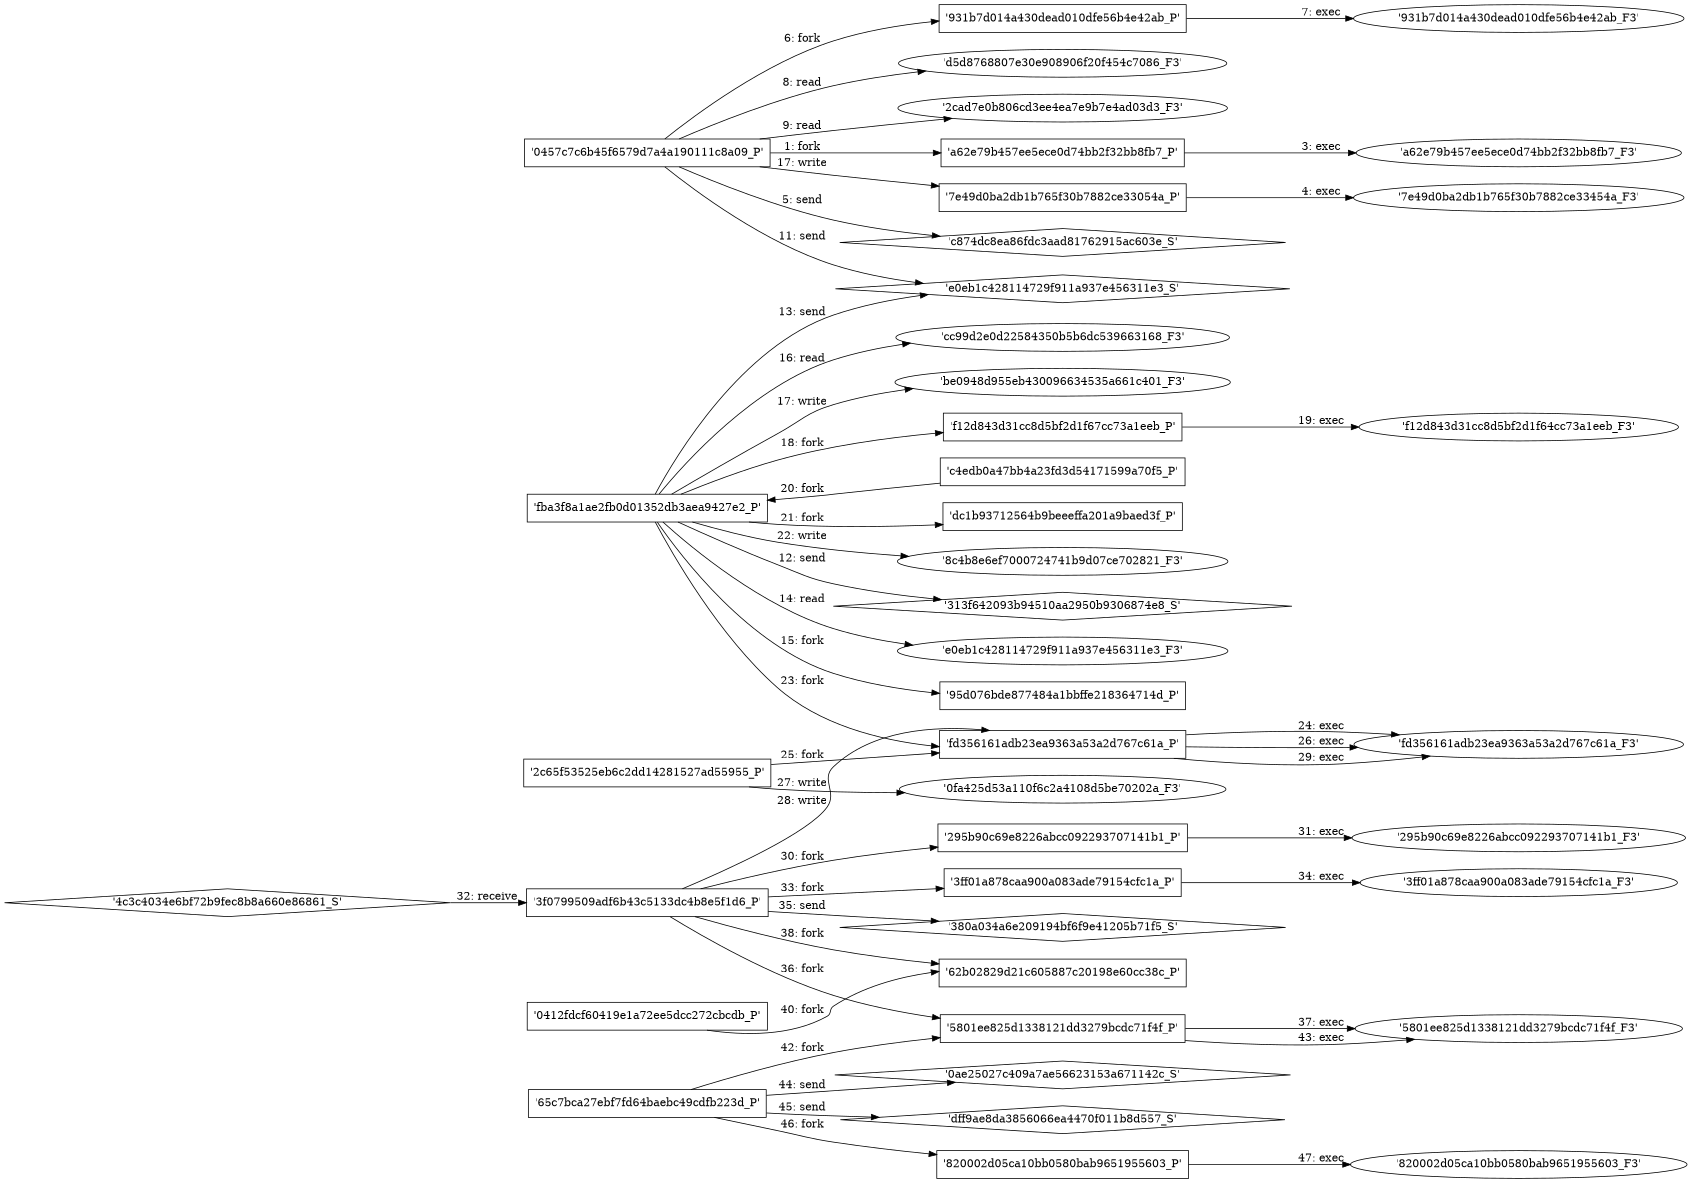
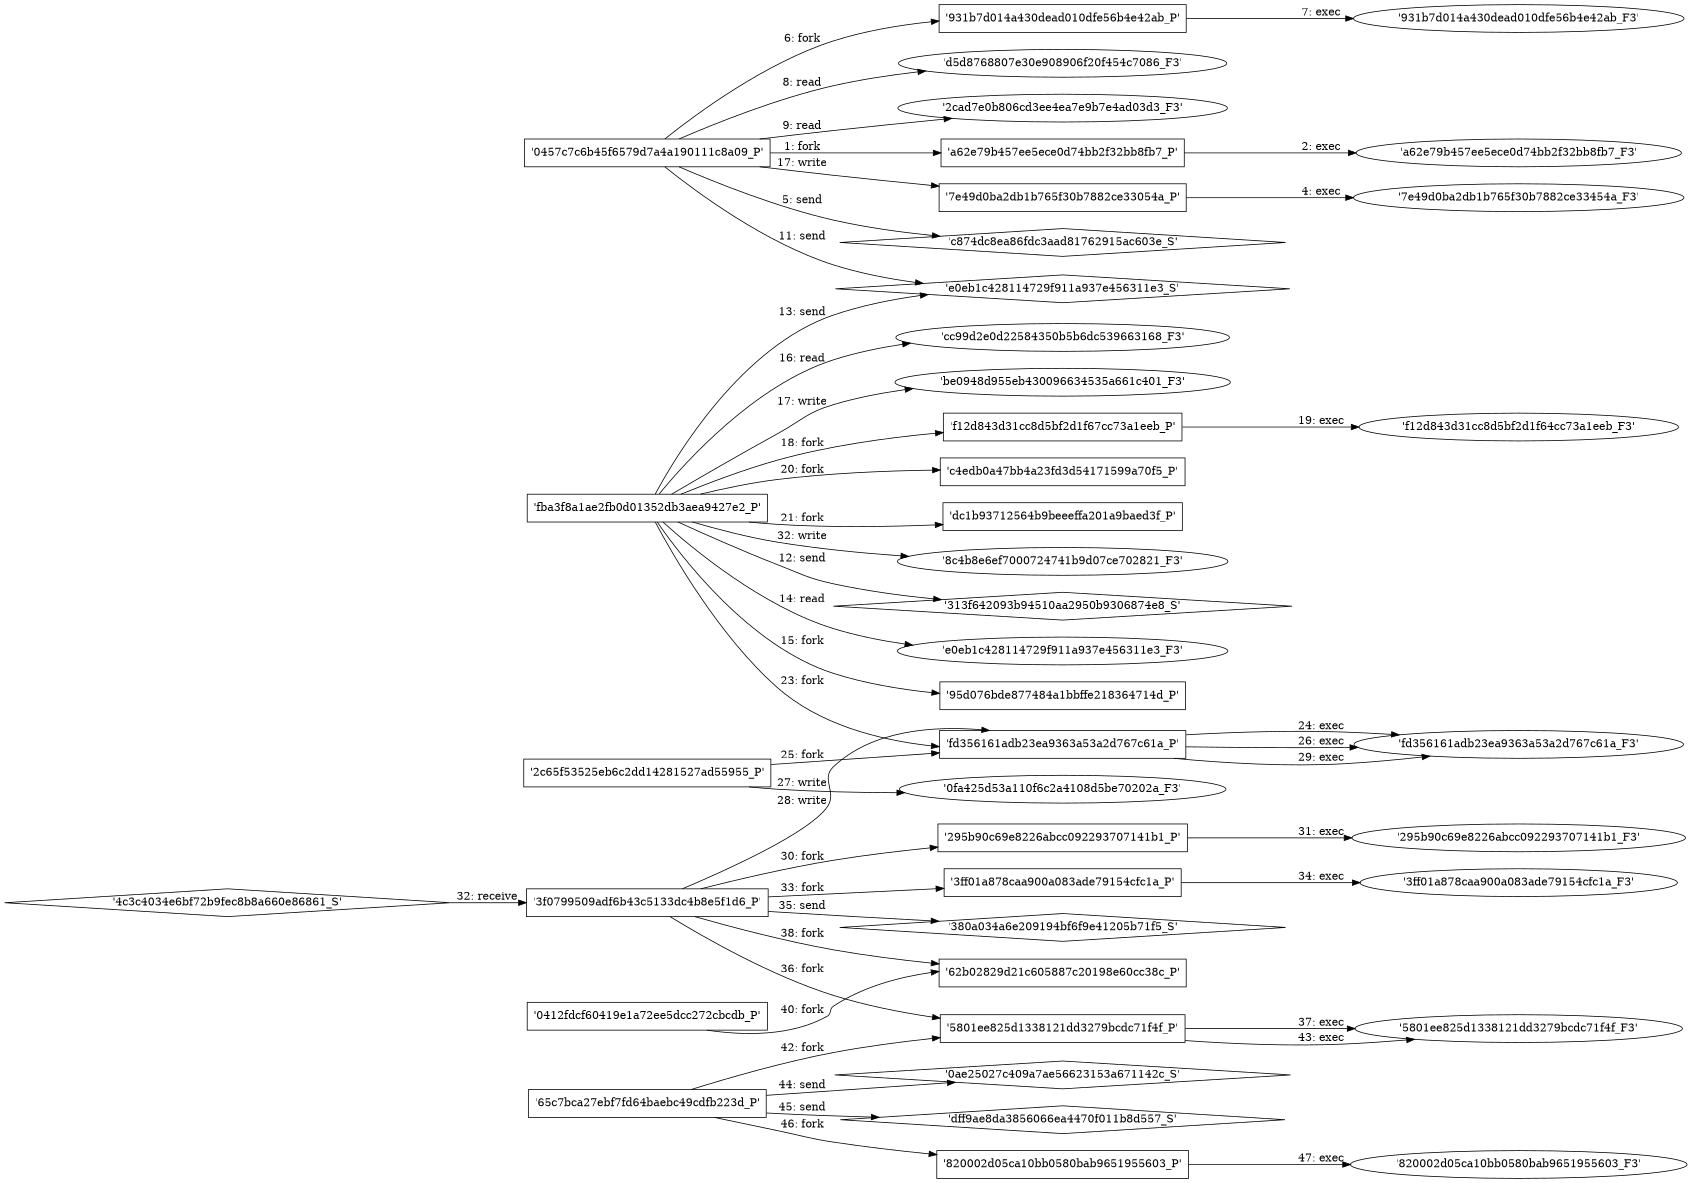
edge "'a62e79b457ee5ece0d74bb2f32bb8fb7_P'" -> "'a62e79b457ee5ece0d74bb2f32bb8fb7_F3'": label "3: exec" -> "2: exec"
edge "'c4edb0a47bb4a23fd3d54171599a70f5_P'" -> "'fba3f8a1ae2fb0d01352db3aea9427e2_P'": reversed
edge "'fba3f8a1ae2fb0d01352db3aea9427e2_P'" -> "'8c4b8e6ef7000724741b9d07ce702821_F3'": label "22: write" -> "32: write"
